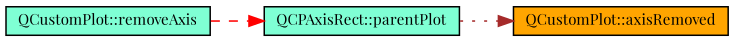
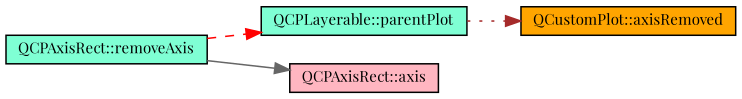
node "QCustomPlot::removeAxis": label "QCustomPlot::removeAxis" -> "QCPAxisRect::removeAxis"
node "QCPAxisRect::parentPlot": label "QCPAxisRect::parentPlot" -> "QCPLayerable::parentPlot"
node "QCPAxisRect::axis": added
